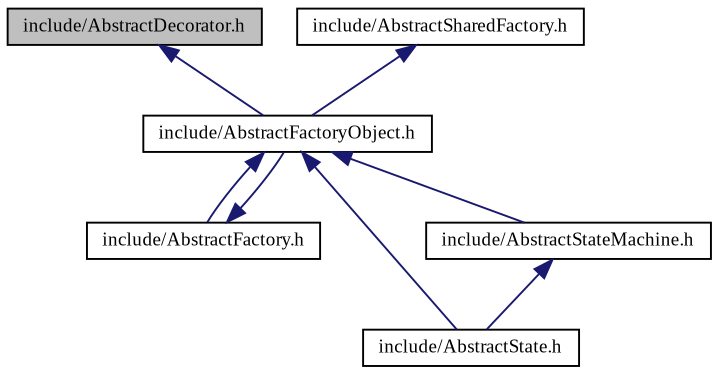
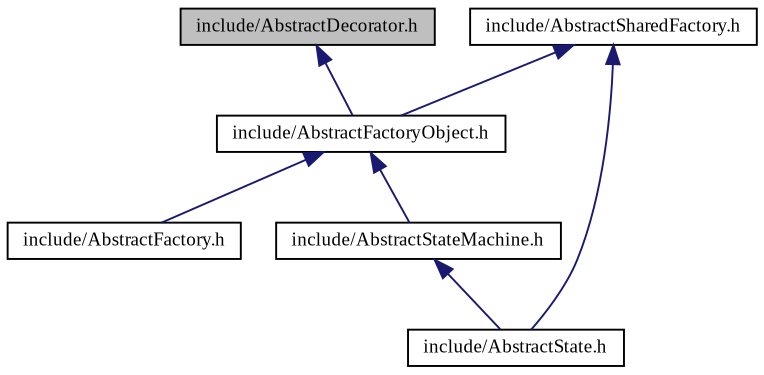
edge "include/AbstractFactoryObject.h" -> "include/AbstractFactory.h": removed
edge "include/AbstractState.h" -> "include/AbstractFactoryObject.h": now "include/AbstractState.h" -> "include/AbstractSharedFactory.h"
